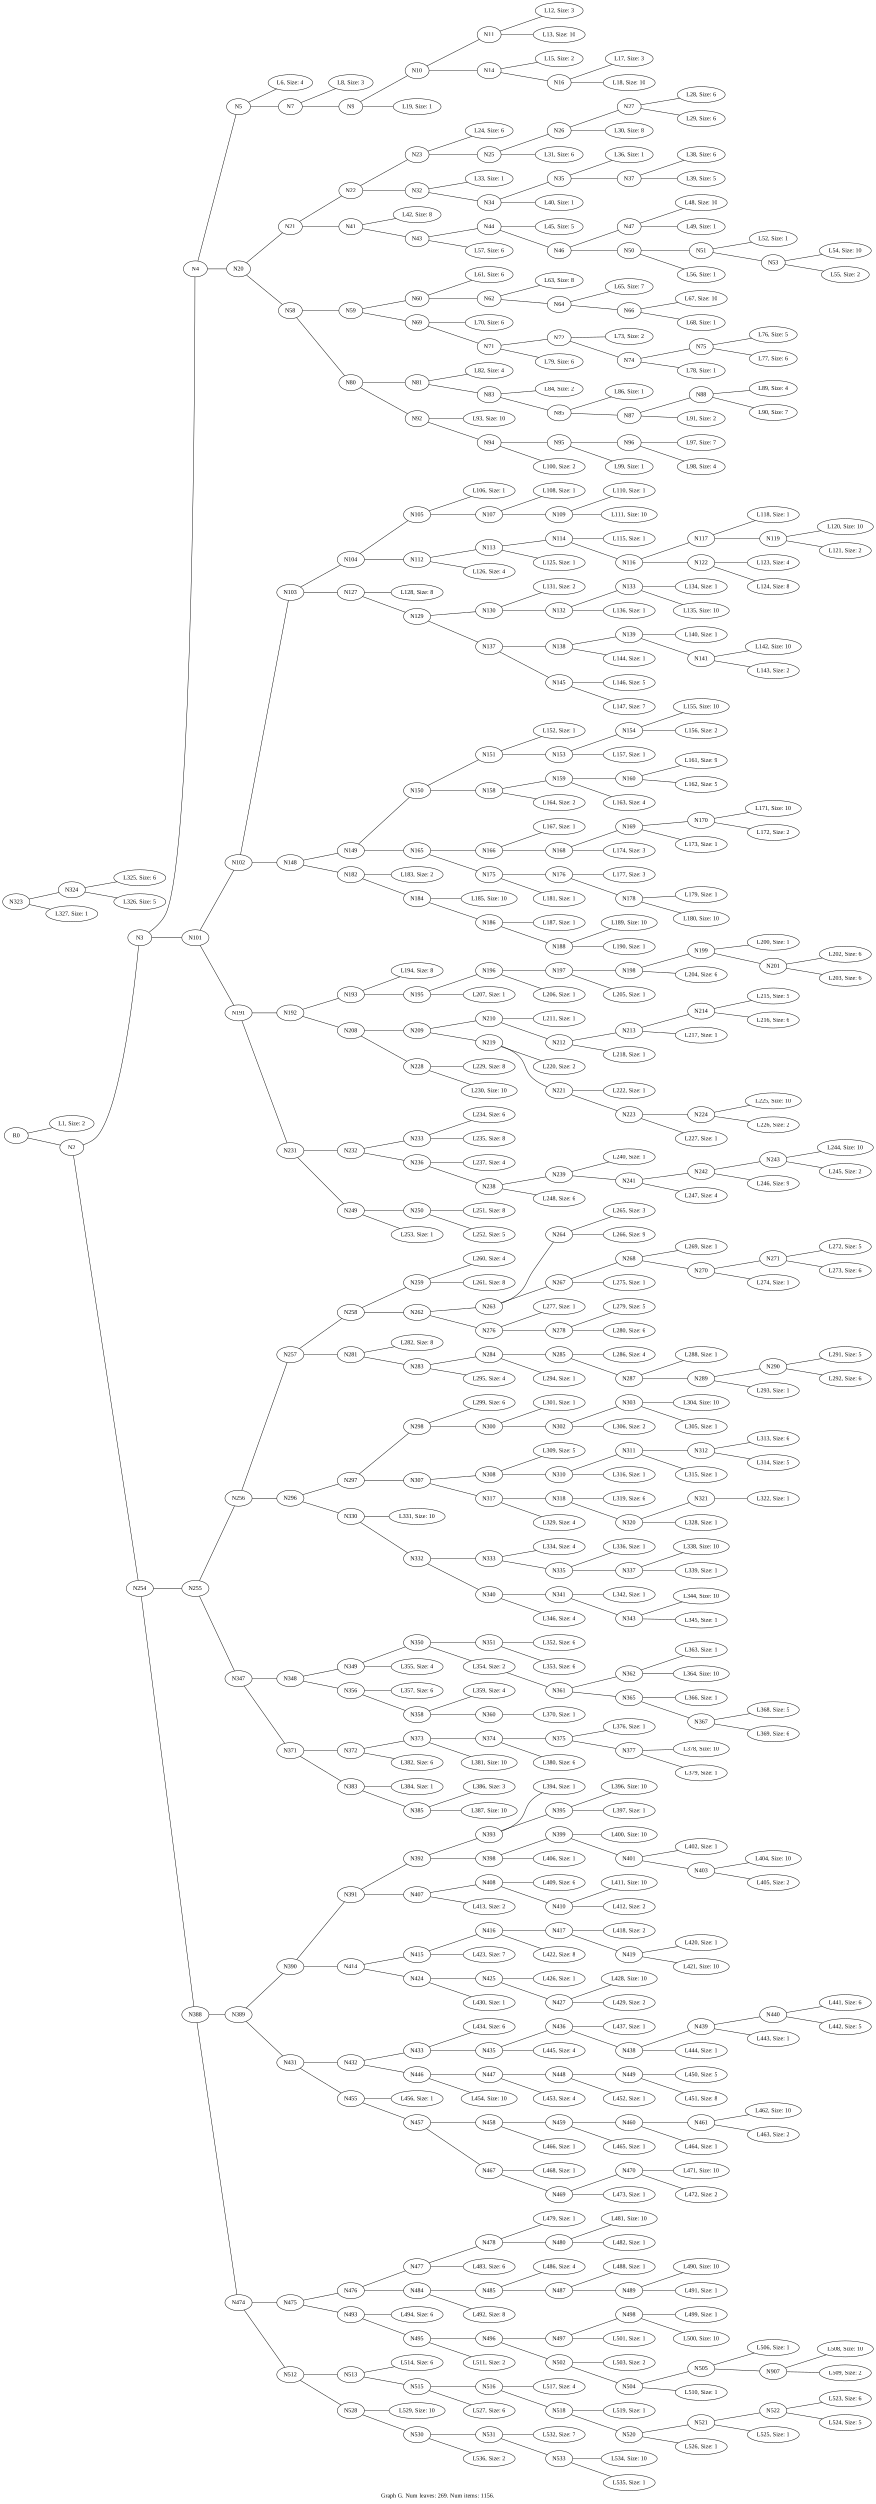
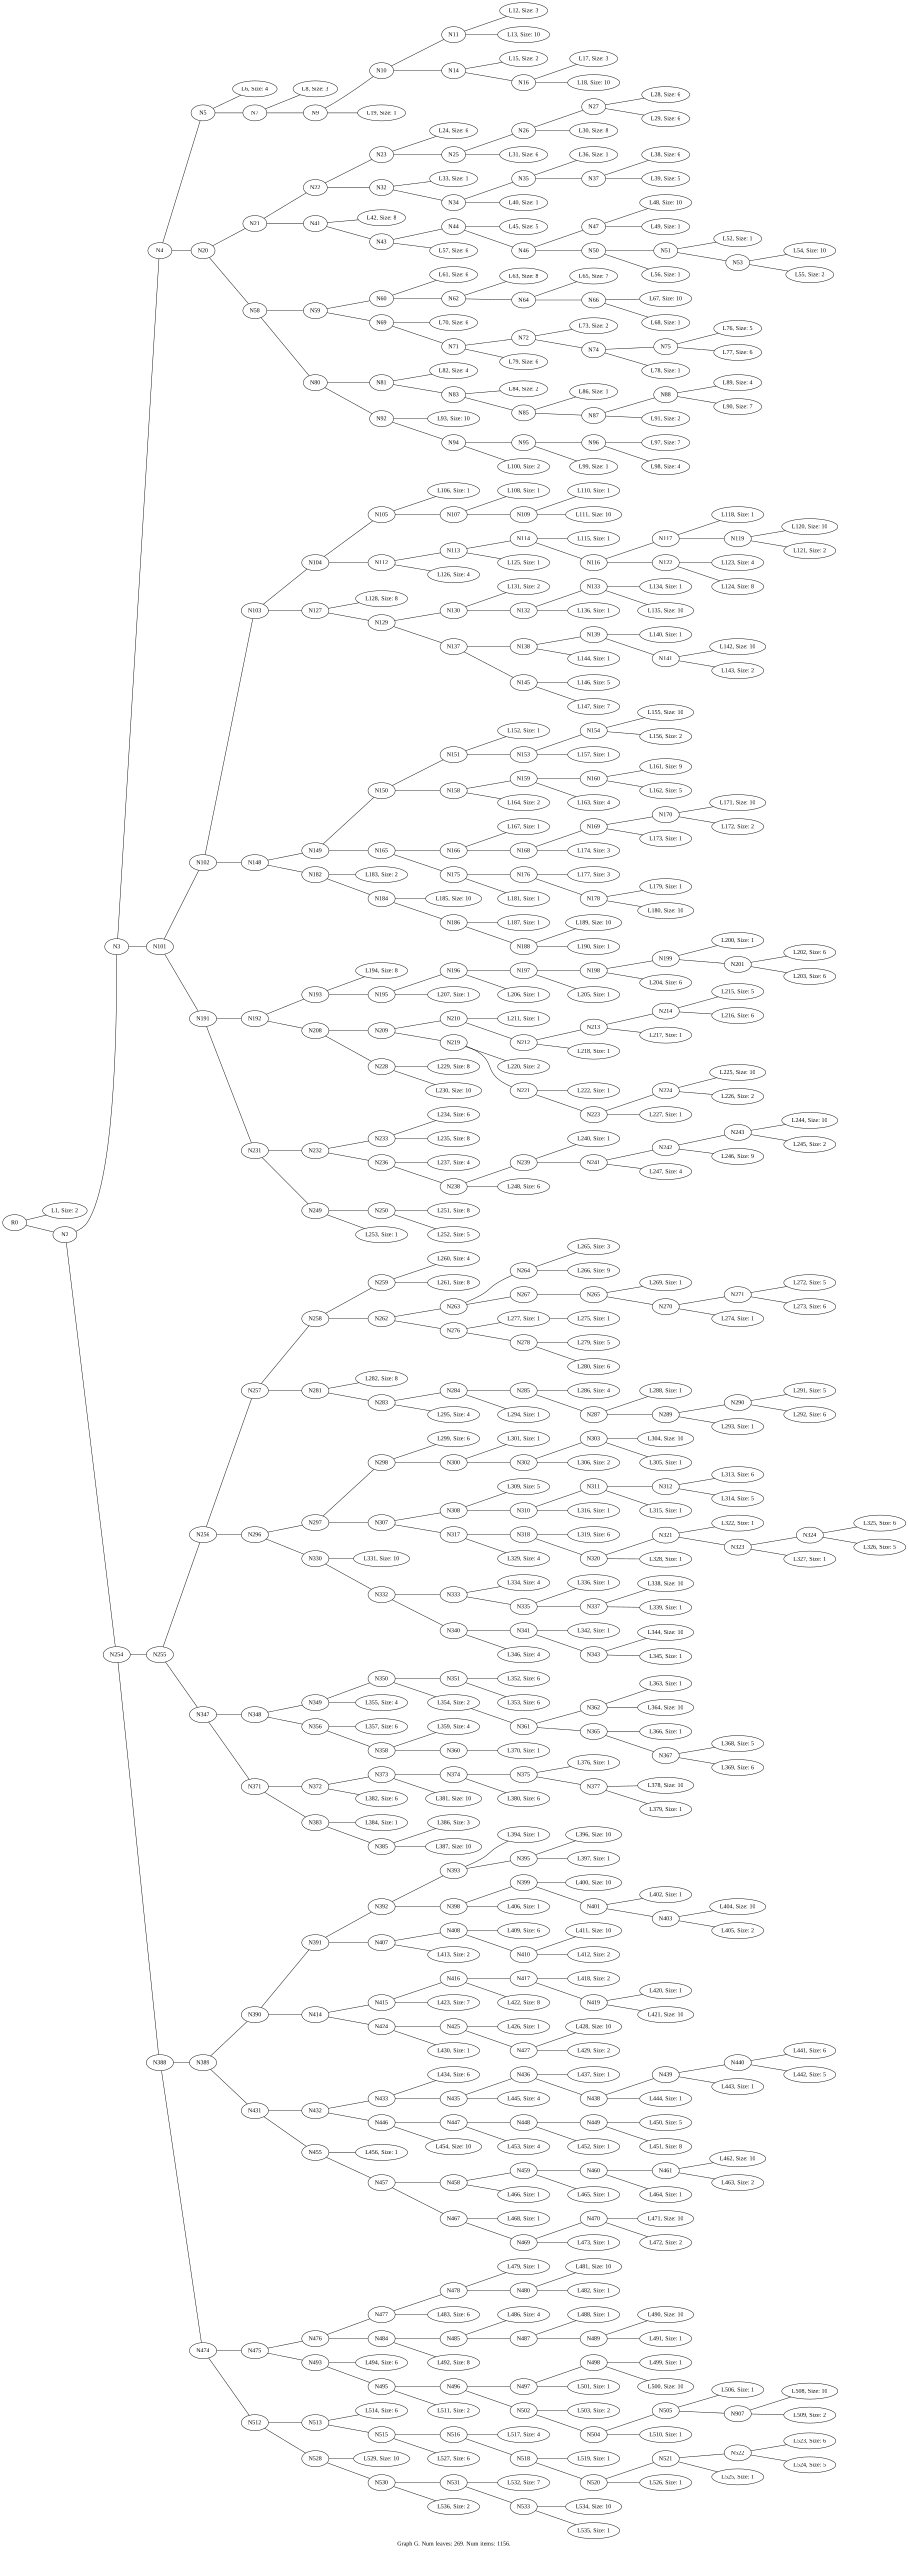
node "N268": label "N268" -> "N265"
edge "N267" -- "L275, Size: 1": now "L277, Size: 1" -- "L275, Size: 1"
edge "N321" -- "N323": added
